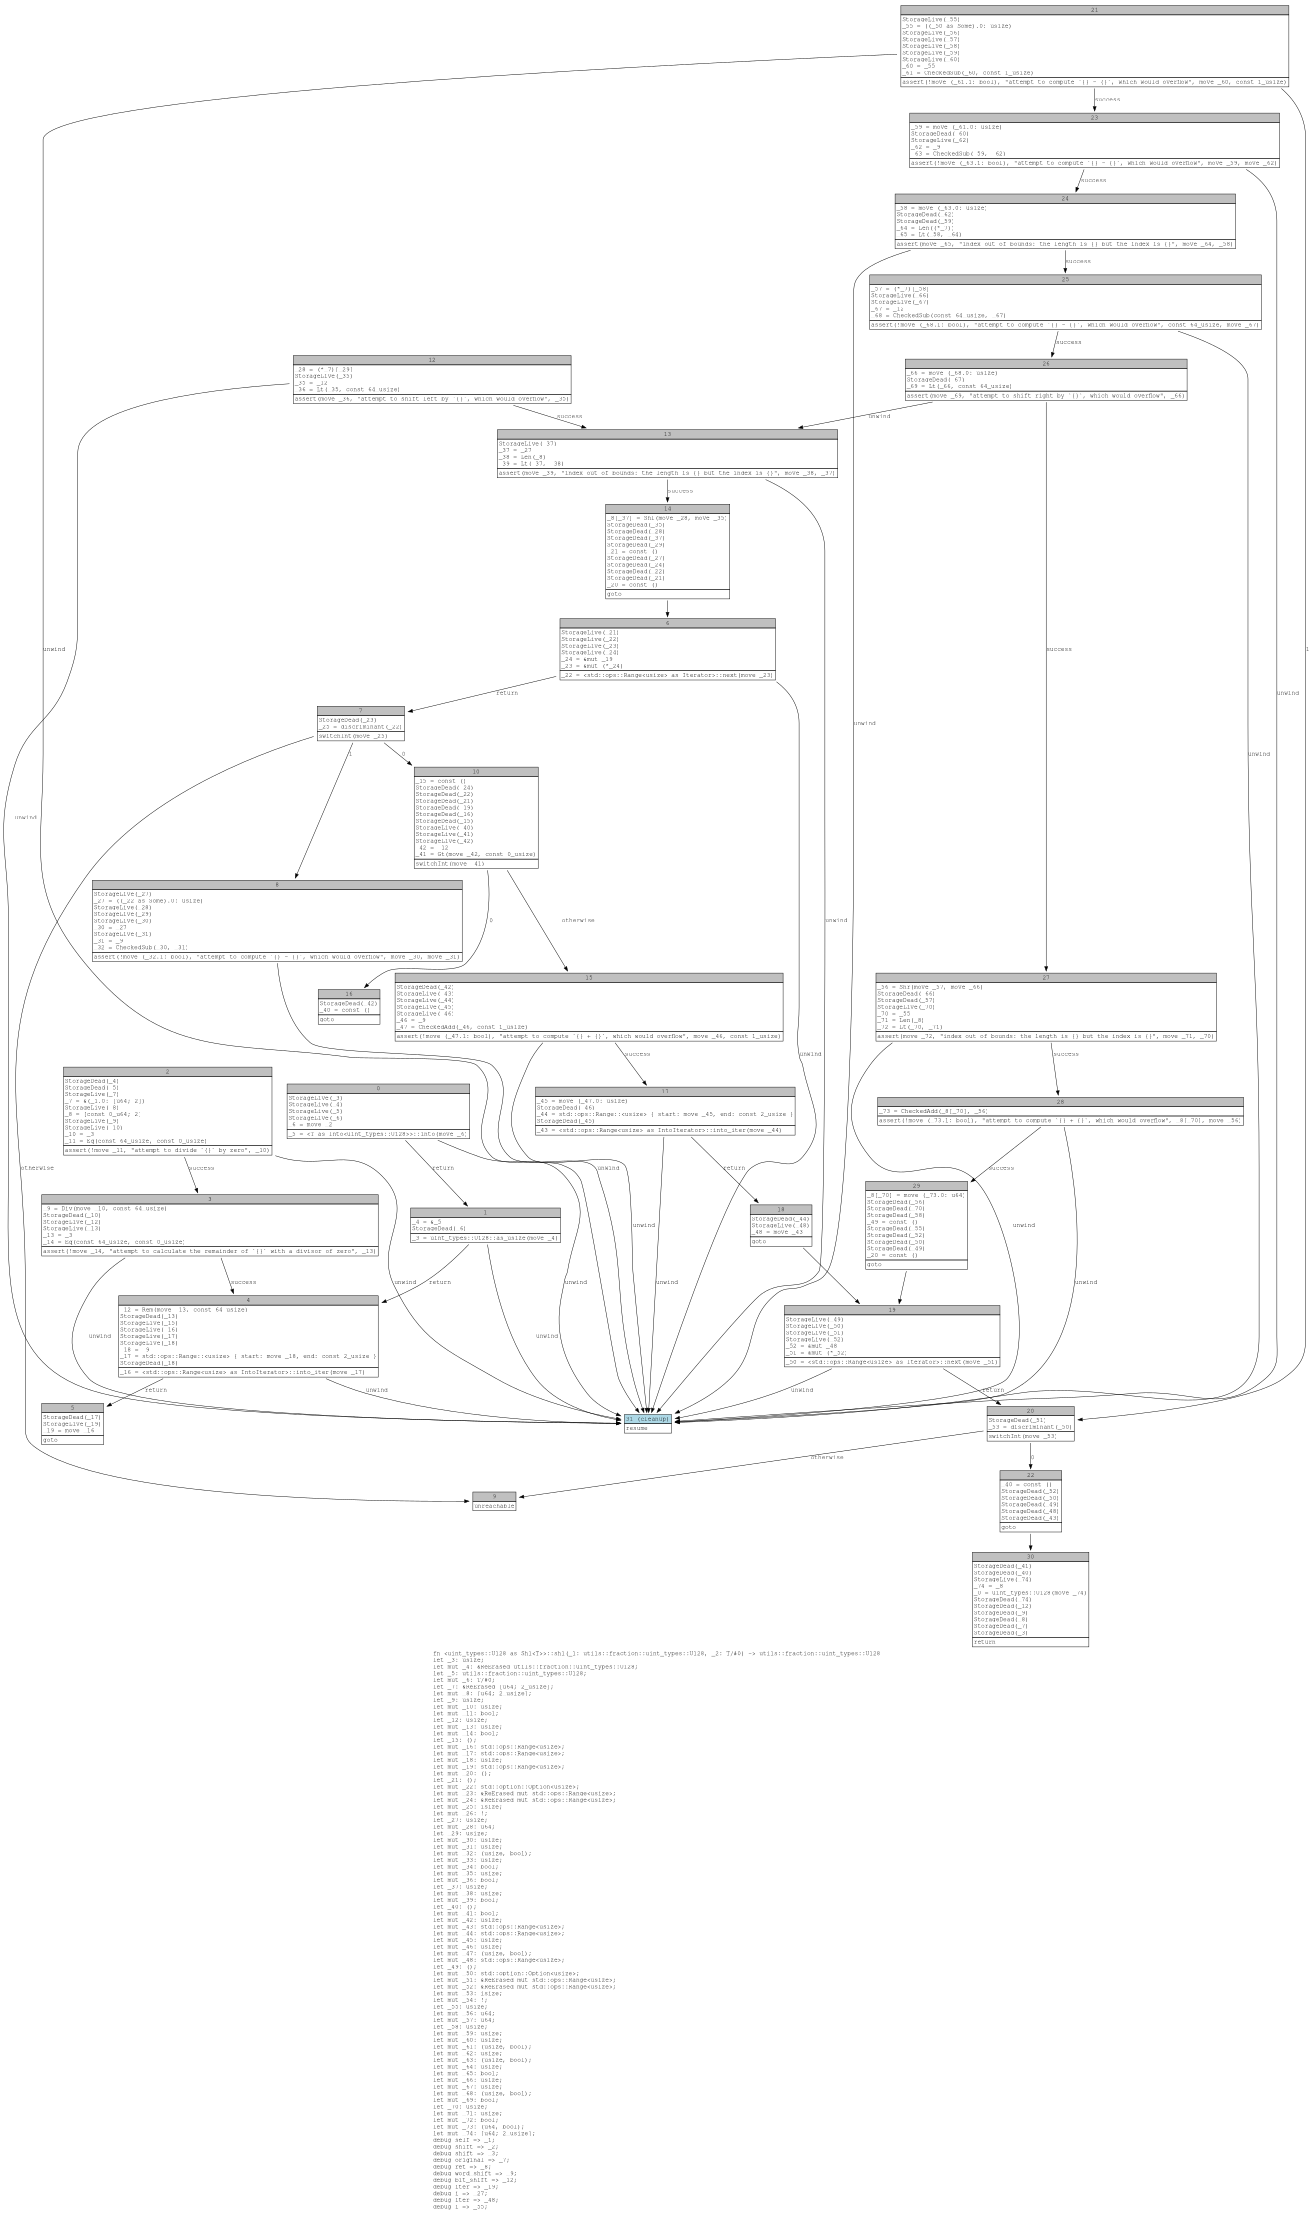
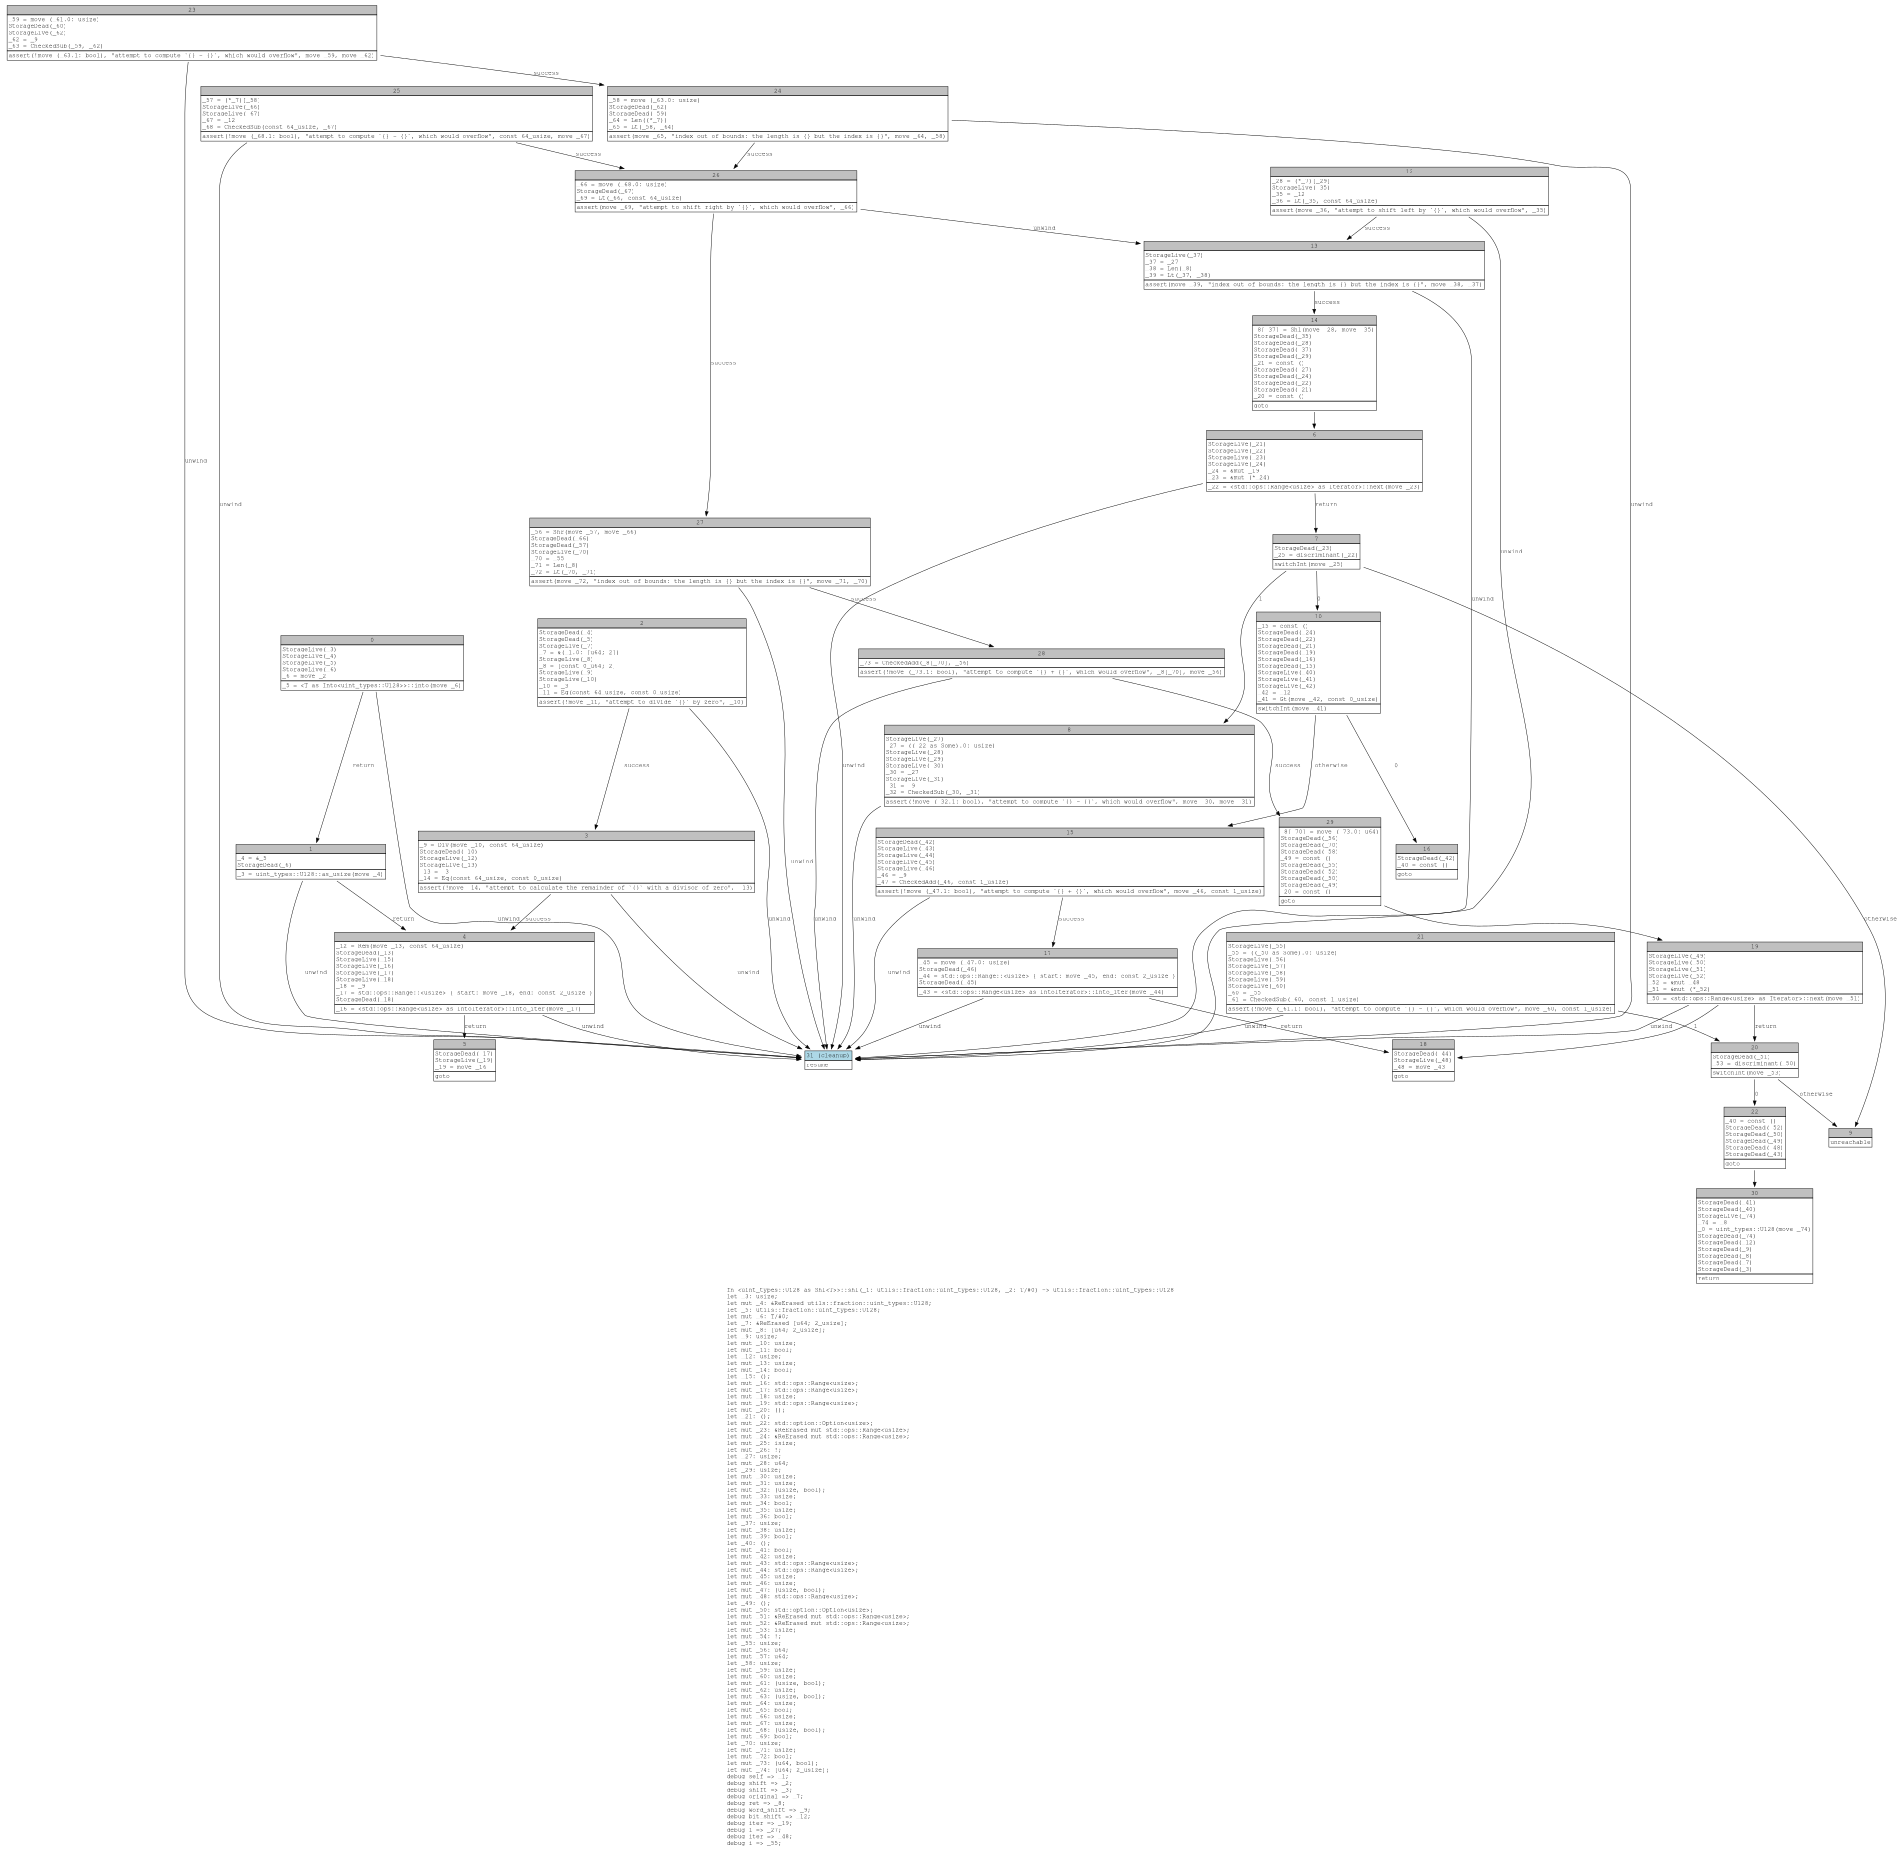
edge "21" -> "23": removed, label "success"
edge "24" -> "25": now "24" -> "26"
edge "18" -> "19": reversed
